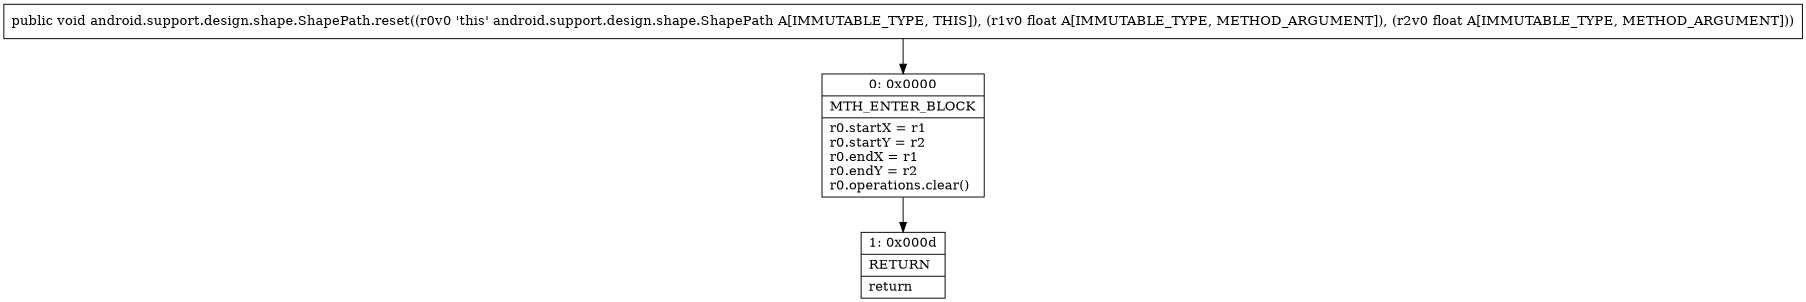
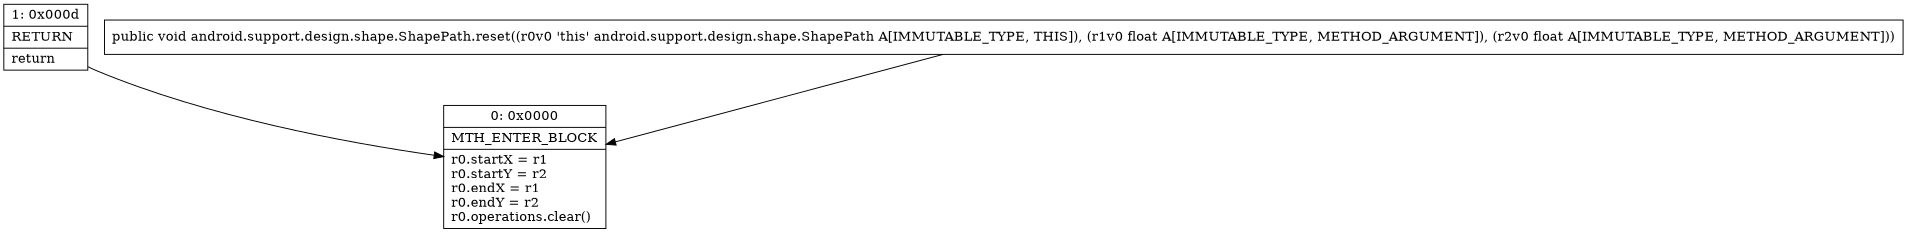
edge "0: 0x0000" -> "1: 0x000d": reversed
